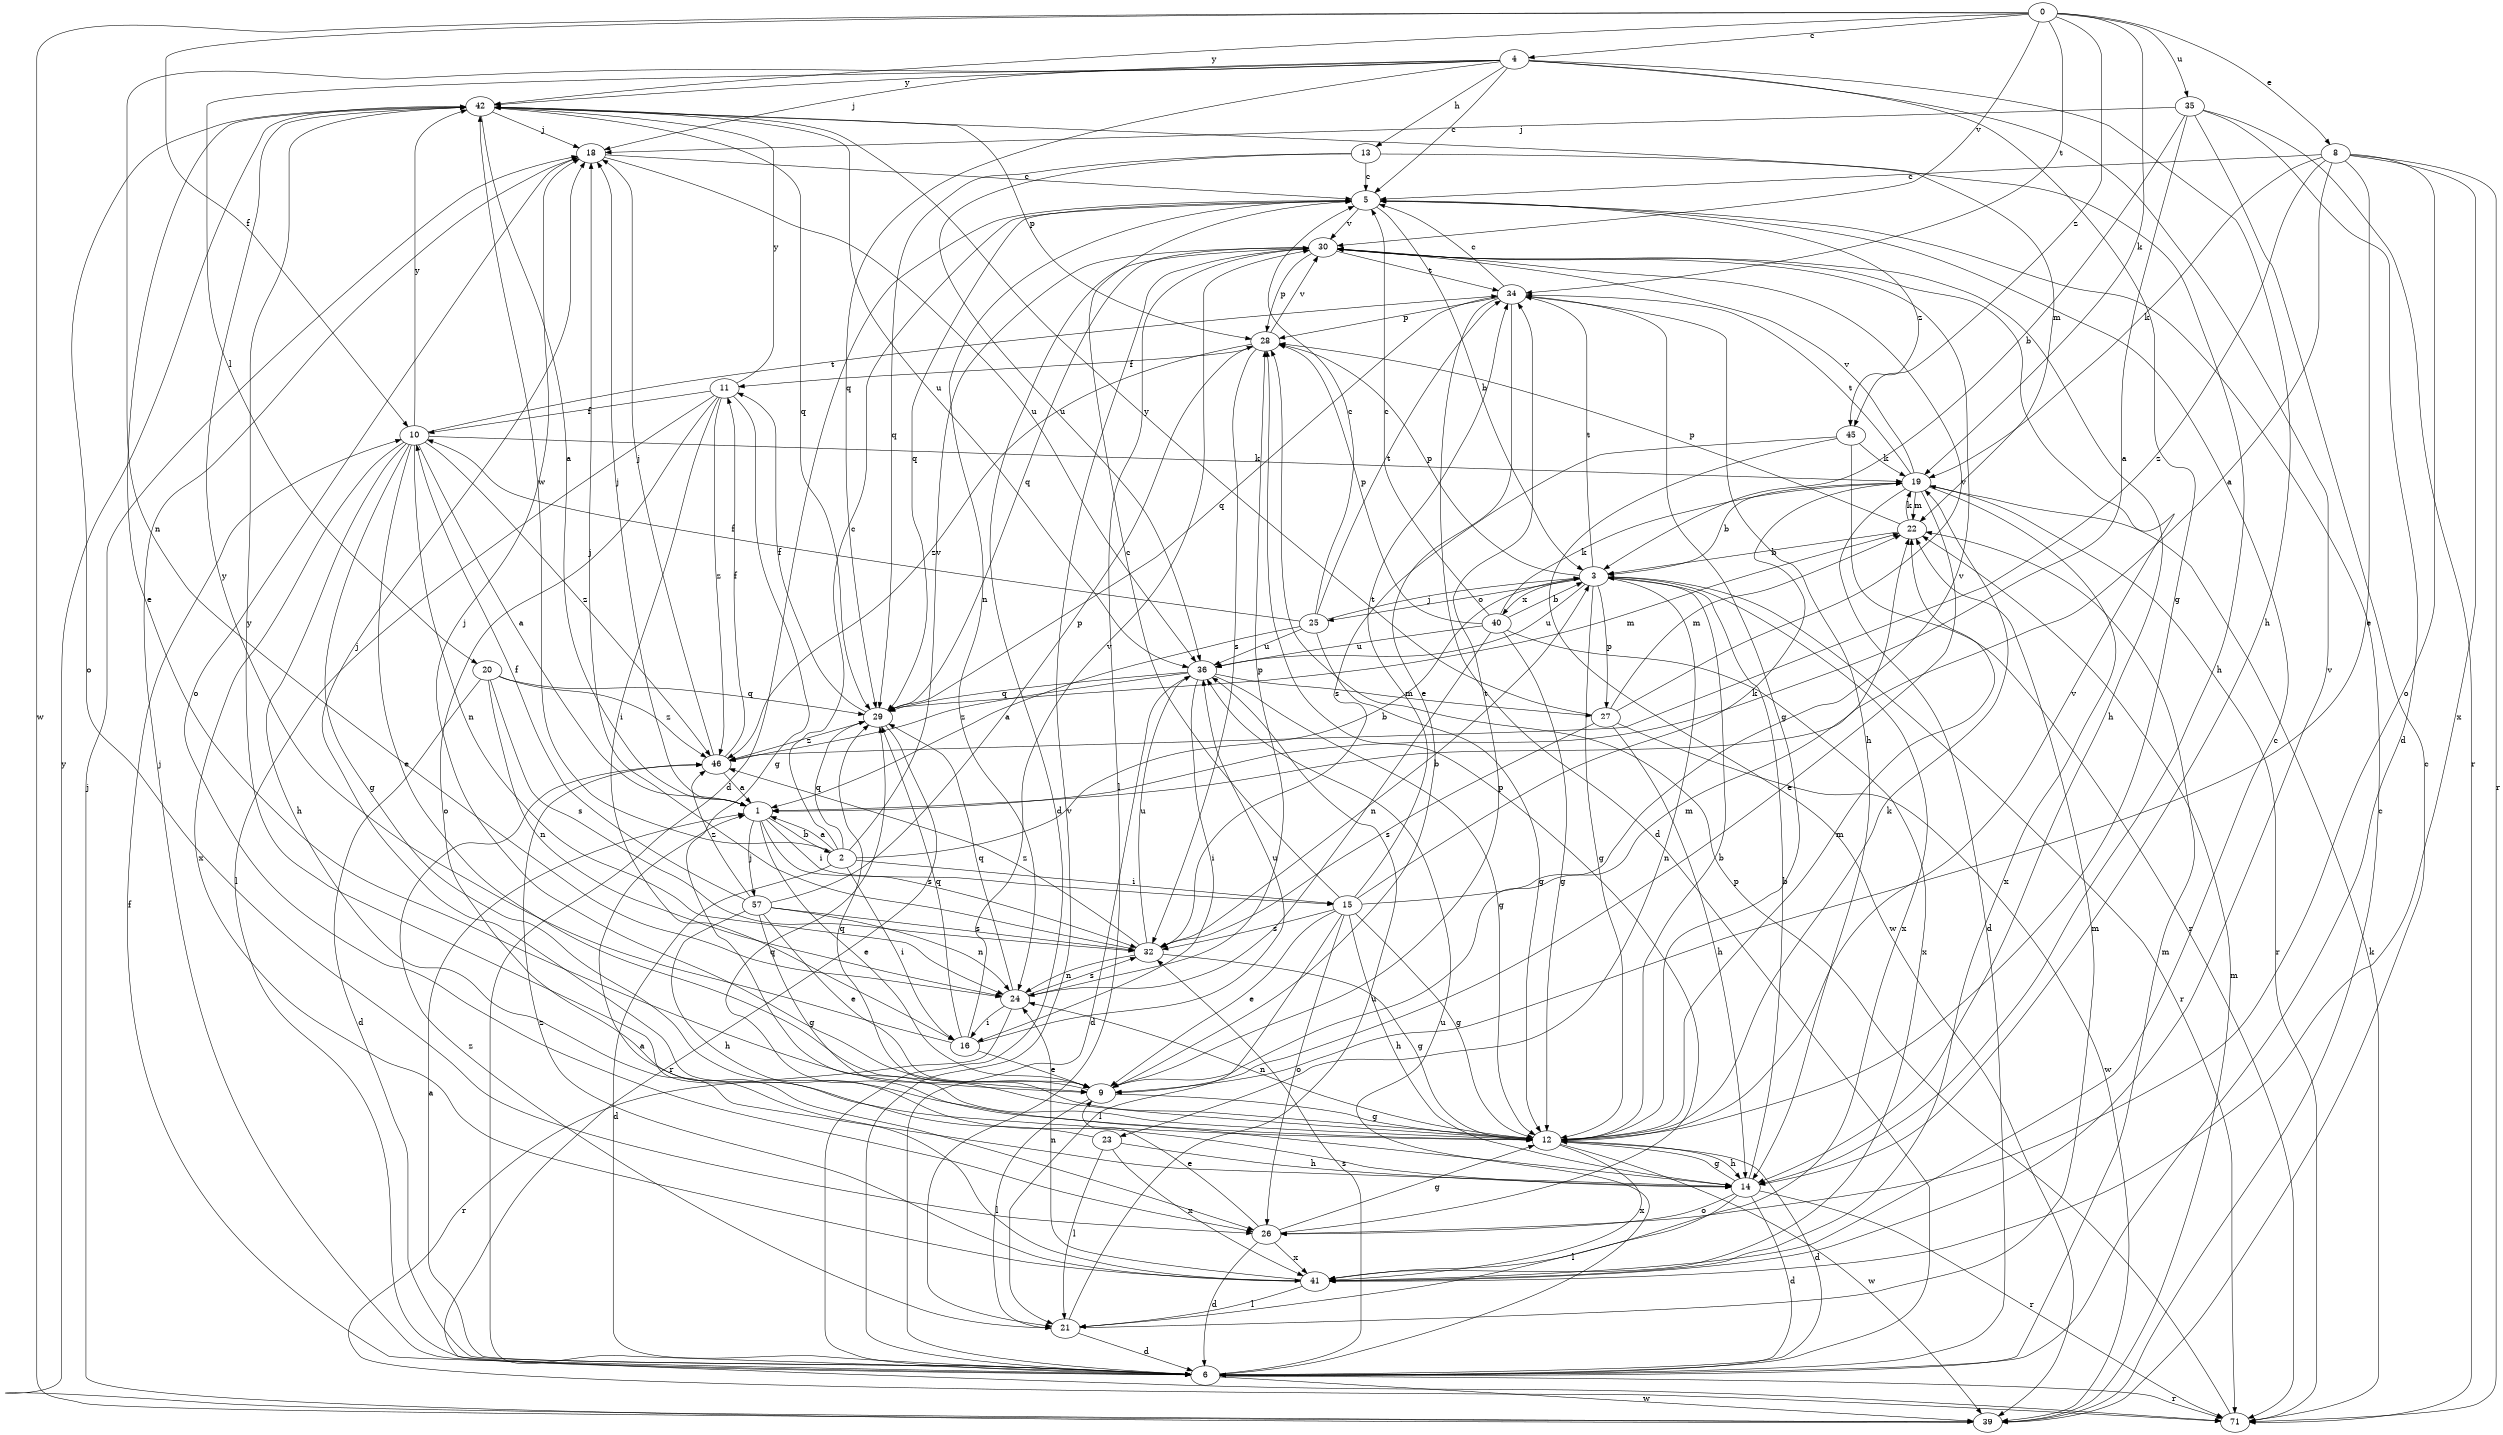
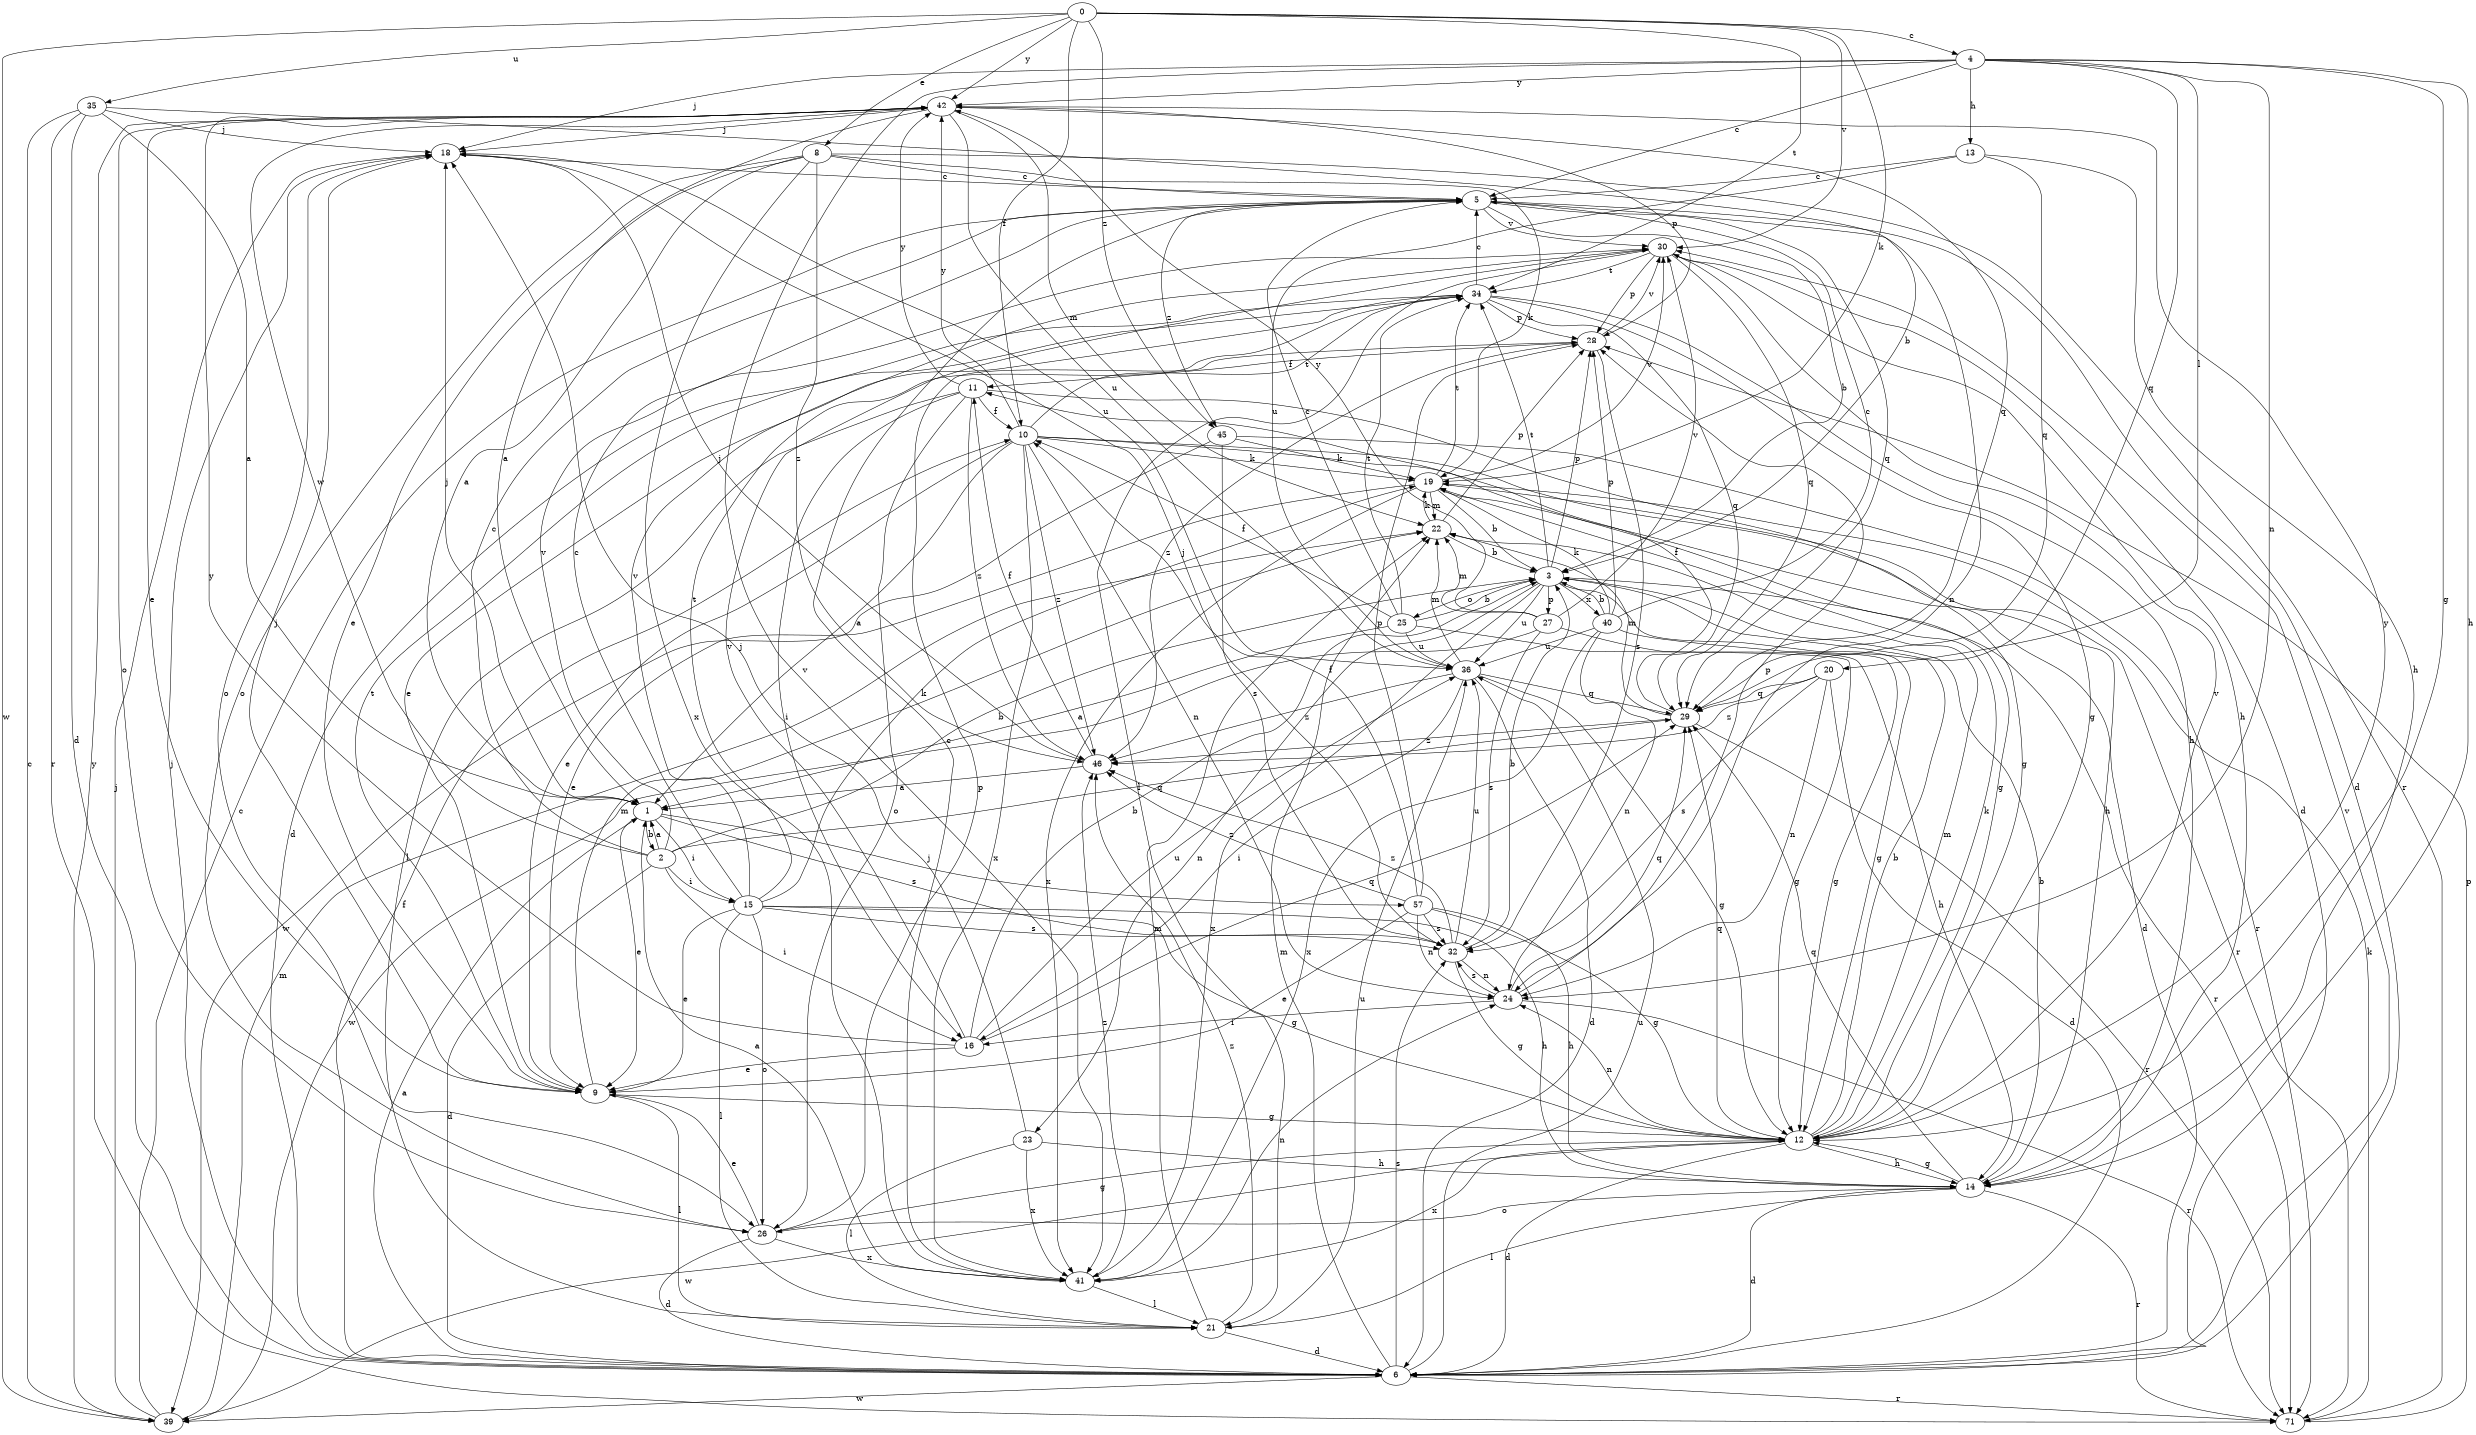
edge "25" -> "3": label "j" -> "b"
edge "36" -> "27": now "36" -> "22"
edge "16" -> "3": added, label "b"
edge "11" -> "6": now "11" -> "21"
